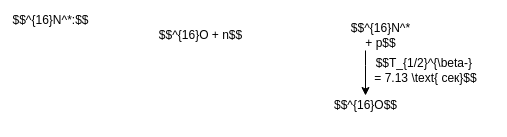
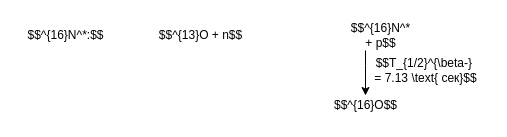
node "$$^{16}N^*:$$": moved (51, 21) -> (66, 36)
node "$$^{16}O + n$$": label "$$^{16}O + n$$" -> "$$^{13}O + n$$"
